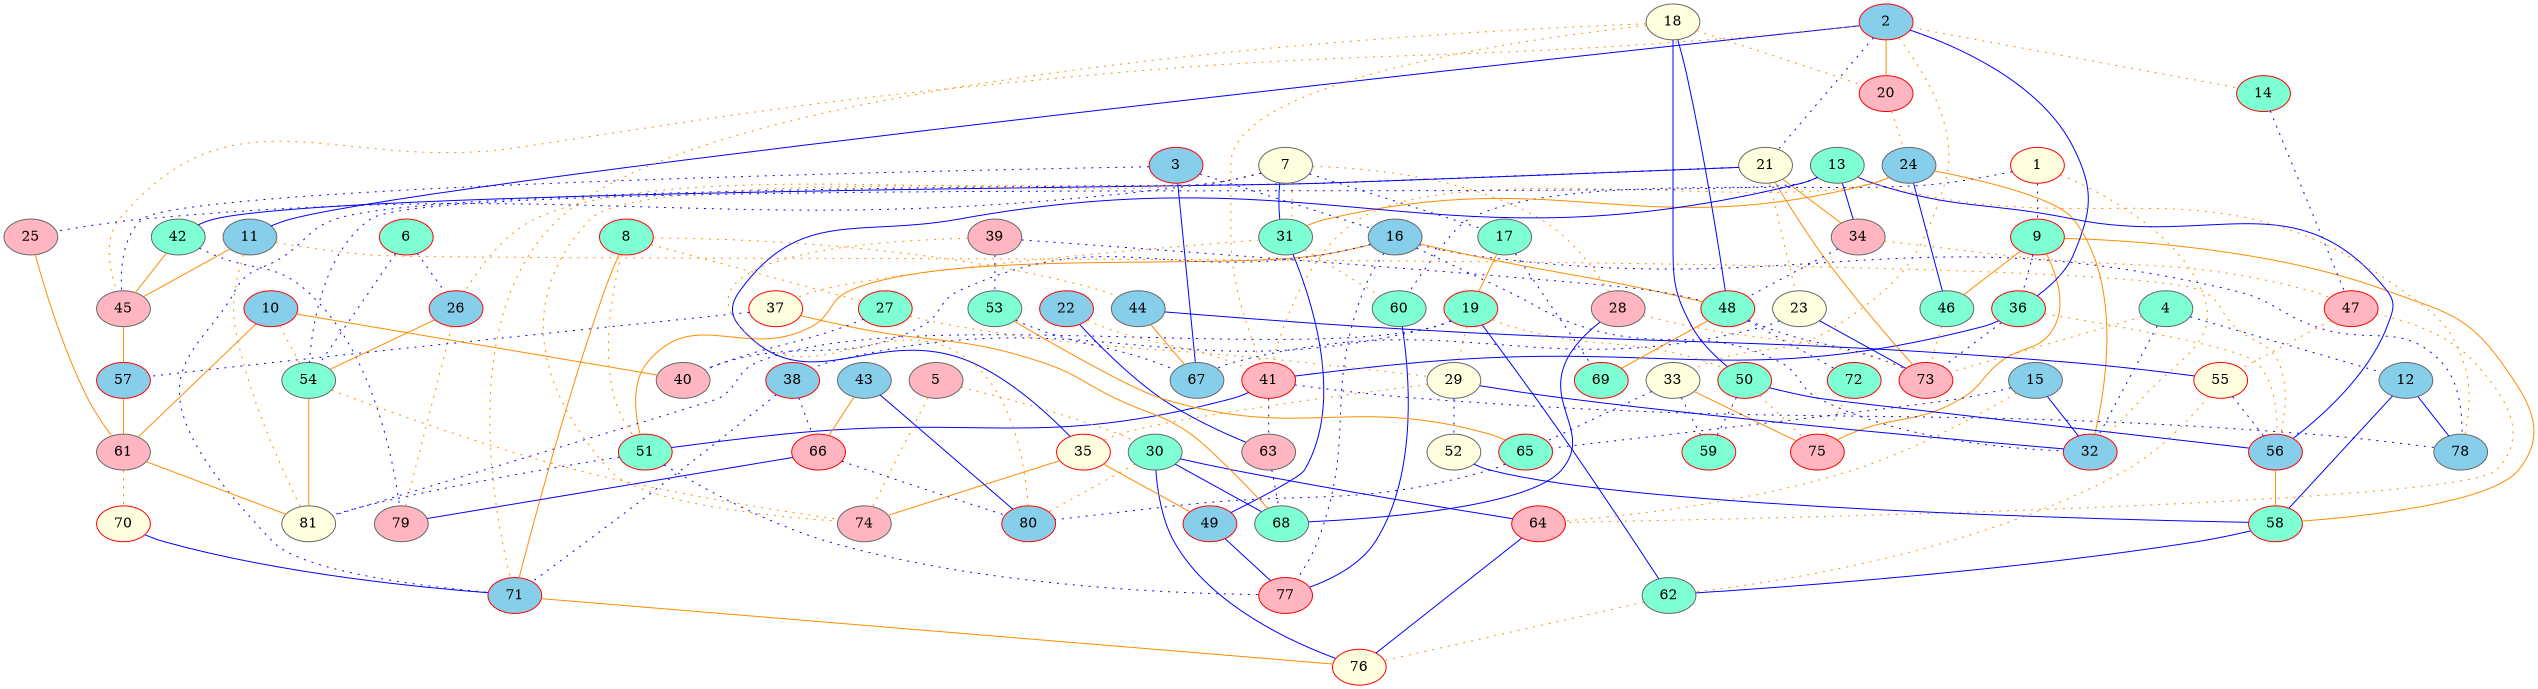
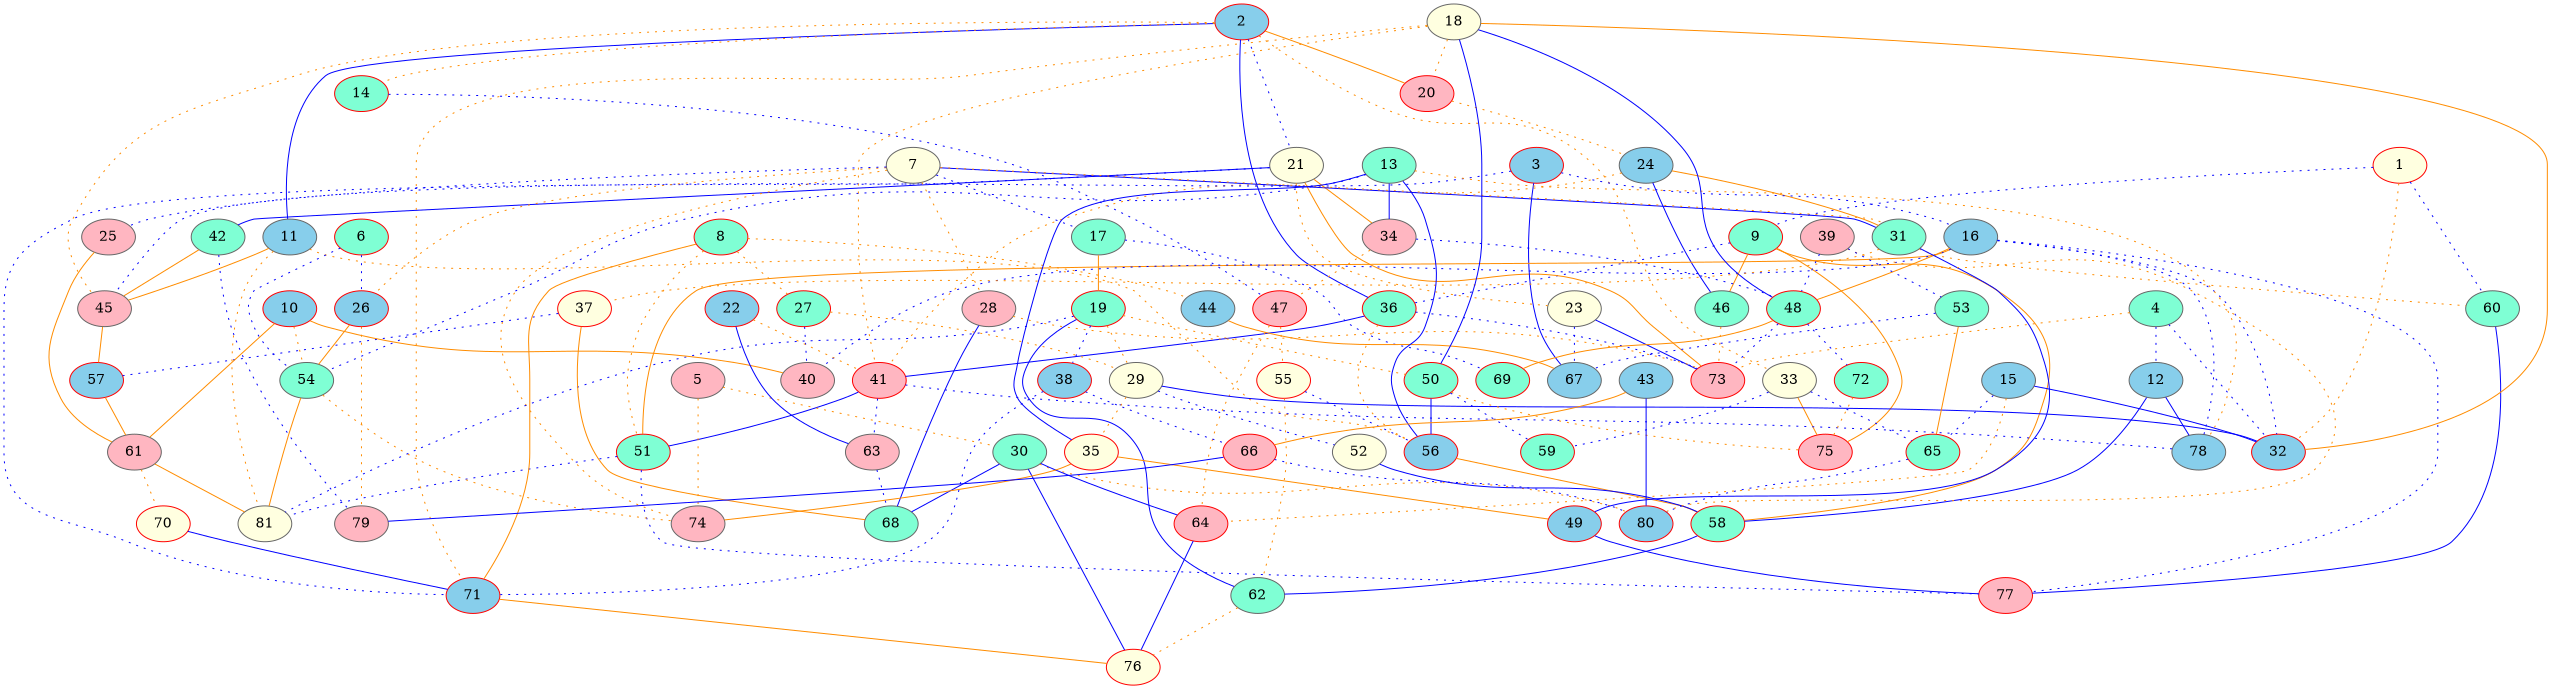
edge "24" -- "32": now "18" -- "32"
edge "44" -- "55": removed
